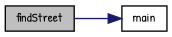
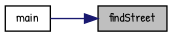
edge "findStreet" -> "main": reversed
